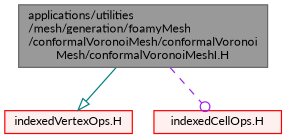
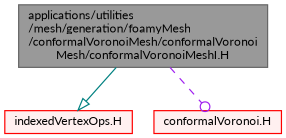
node "indexedCellOps.H": label "indexedCellOps.H" -> "conformalVoronoi.H"
